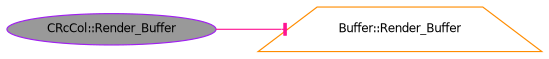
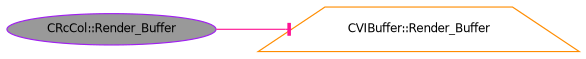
node "Buffer::Render_Buffer": label "Buffer::Render_Buffer" -> "CVIBuffer::Render_Buffer"
